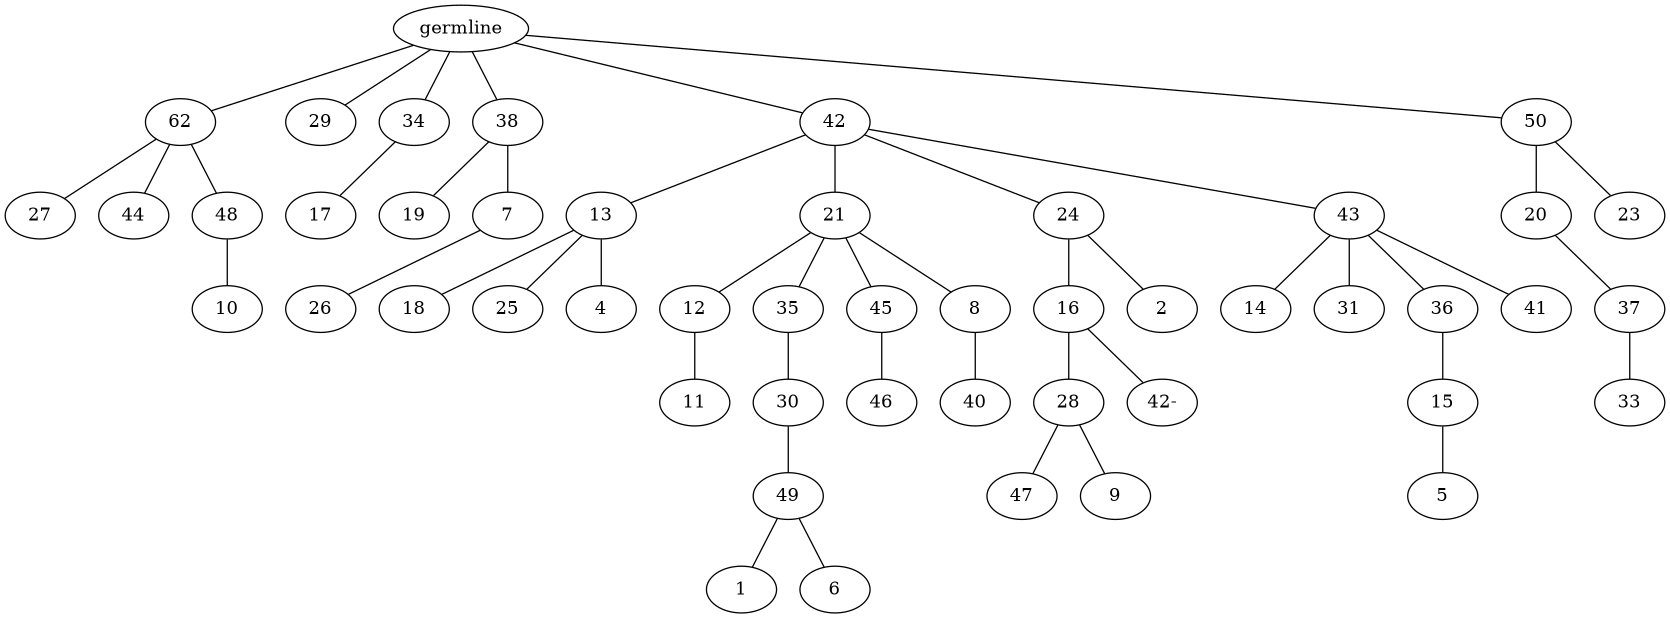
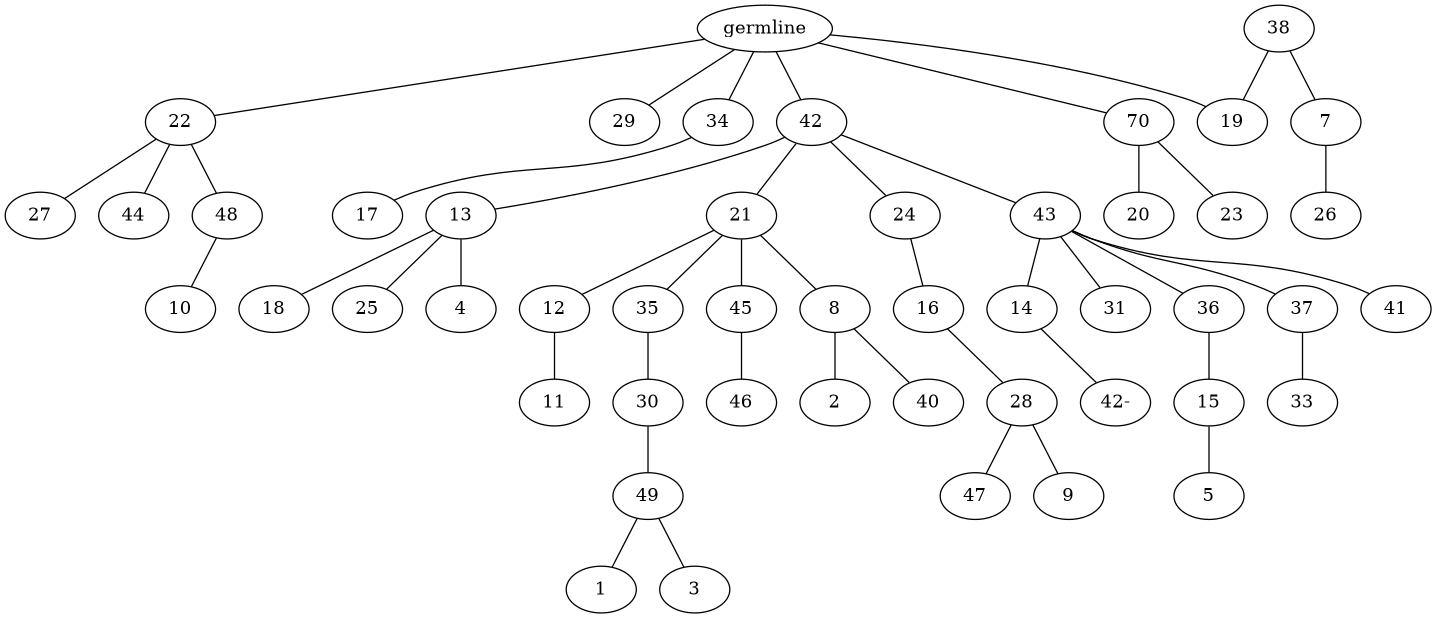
edge "germline" -- "38": now "germline" -- "19"
node "62": label "62" -> "22"
node "50": label "50" -> "70"
edge "24" -- "2": now "8" -- "2"
edge "20" -- "37": now "43" -- "37"
edge "16" -- "42-": now "14" -- "42-"
node "6": label "6" -> "3"
